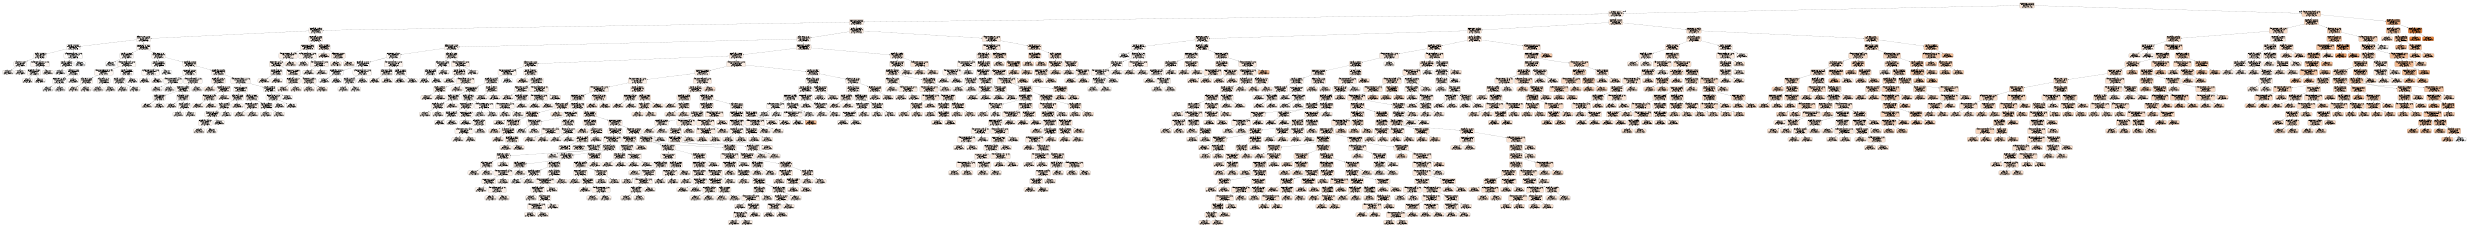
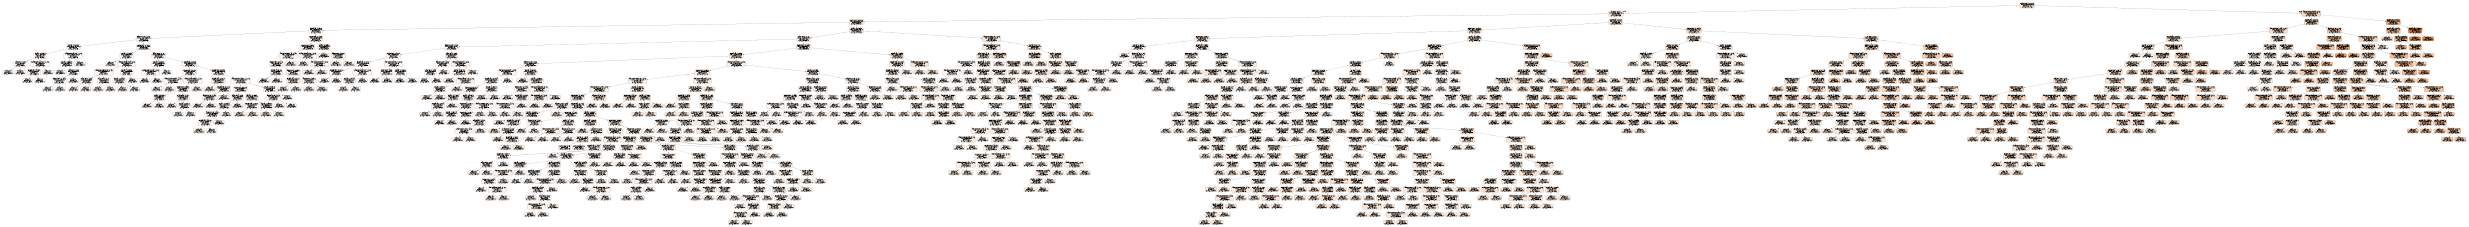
node "mse = 0.0 samples = 1 value = 106000.0": fillcolor #f0b68c -> #fcf3eb
node "mse = 0.0 samples = 1 value = 108480.0": fillcolor #f0b68c -> #fcf2eb
node "mse = 0.0 samples = 1 value = 377500.0": fillcolor #ffffff -> #f3c3a1
